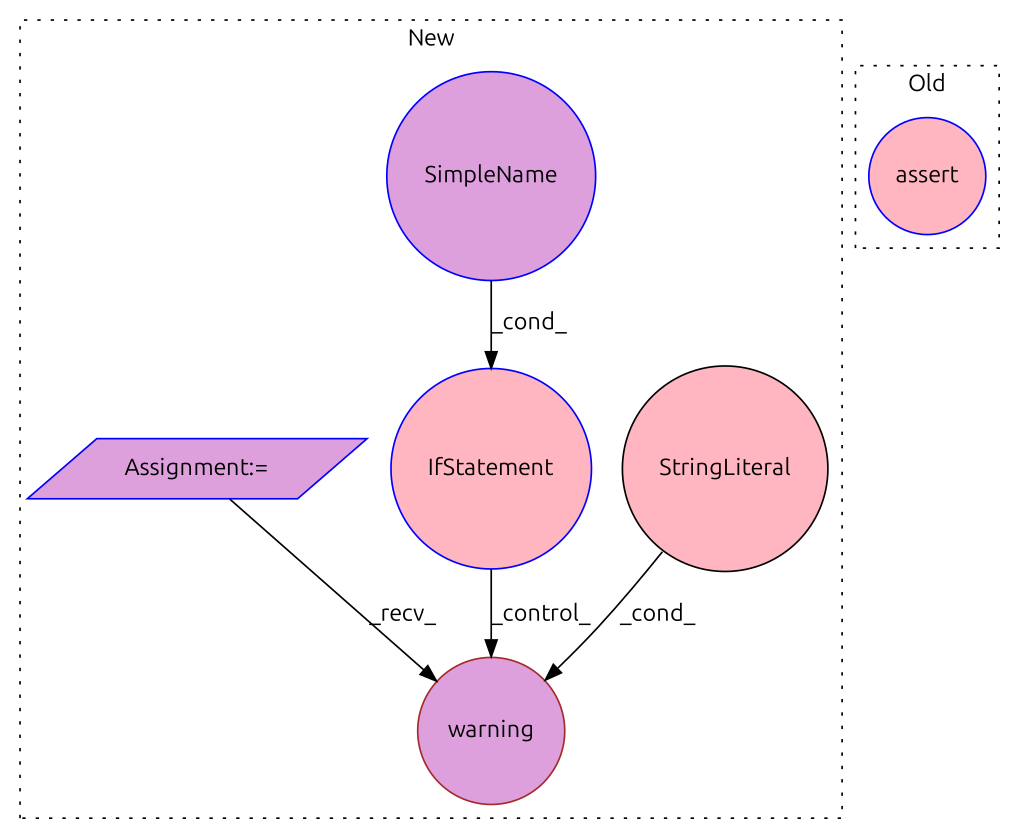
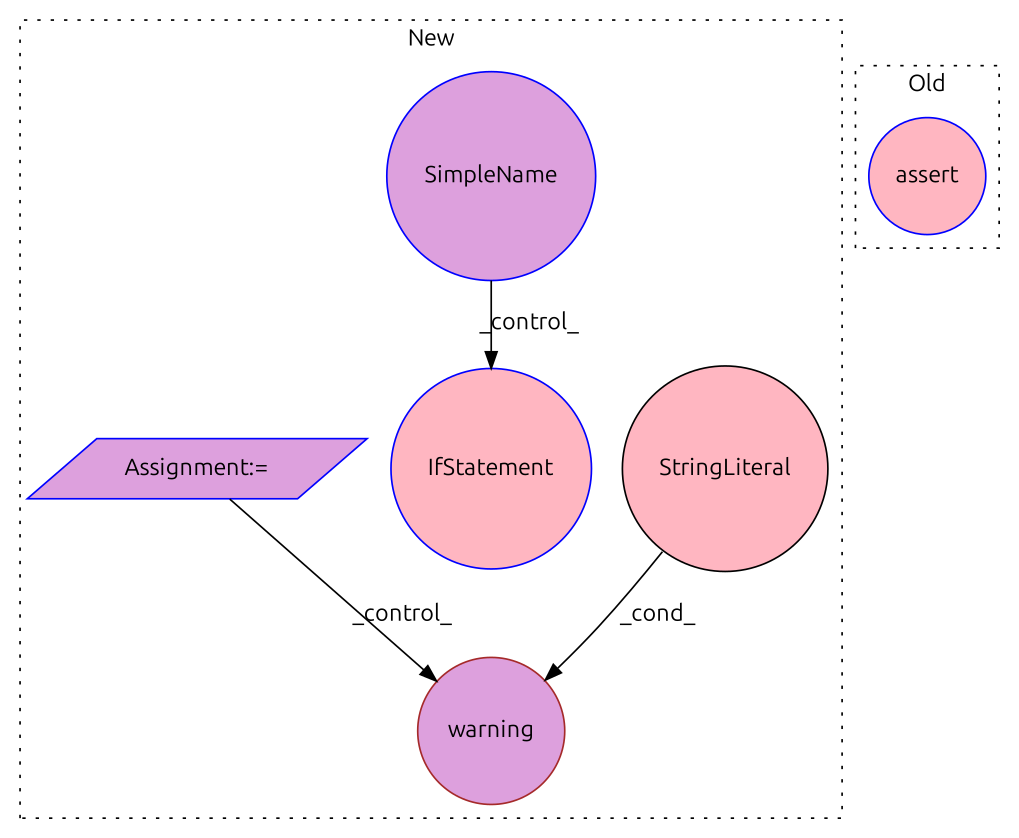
edge "SimpleName" -> "IfStatement": label "_cond_" -> "_control_"
edge "IfStatement" -> "warning": removed, label "_control_"
edge "Assignment:=" -> "warning": label "_recv_" -> "_control_"
